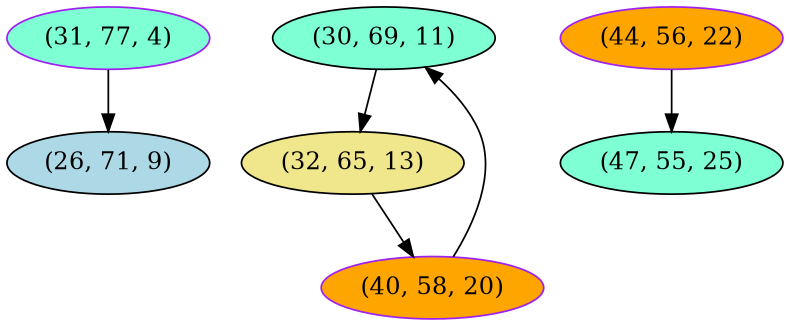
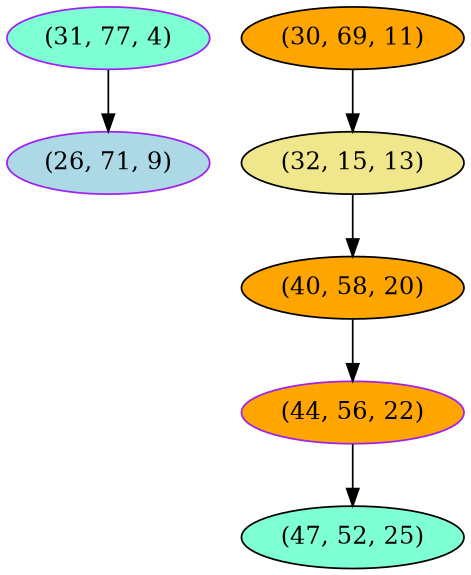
node "(30, 69, 11)": fillcolor aquamarine -> orange
node "(26, 71, 9)": color black -> purple
node "(32, 65, 13)": label "(32, 65, 13)" -> "(32, 15, 13)"
node "(47, 55, 25)": label "(47, 55, 25)" -> "(47, 52, 25)"
edge "(40, 58, 20)" -> "(30, 69, 11)": now "(40, 58, 20)" -> "(44, 56, 22)"
node "(40, 58, 20)": color purple -> black
